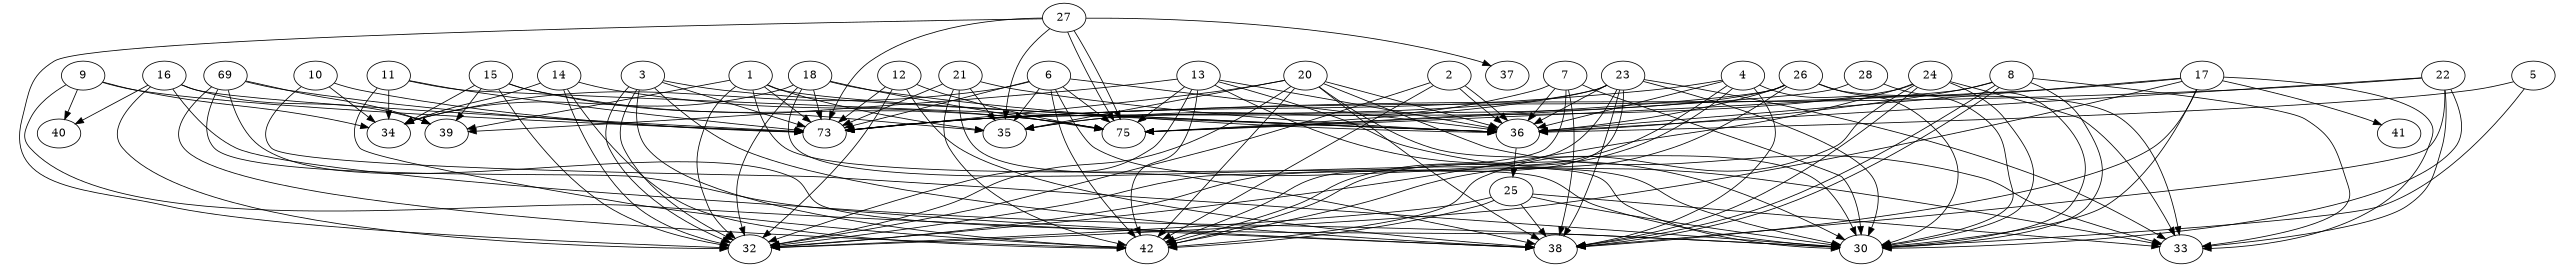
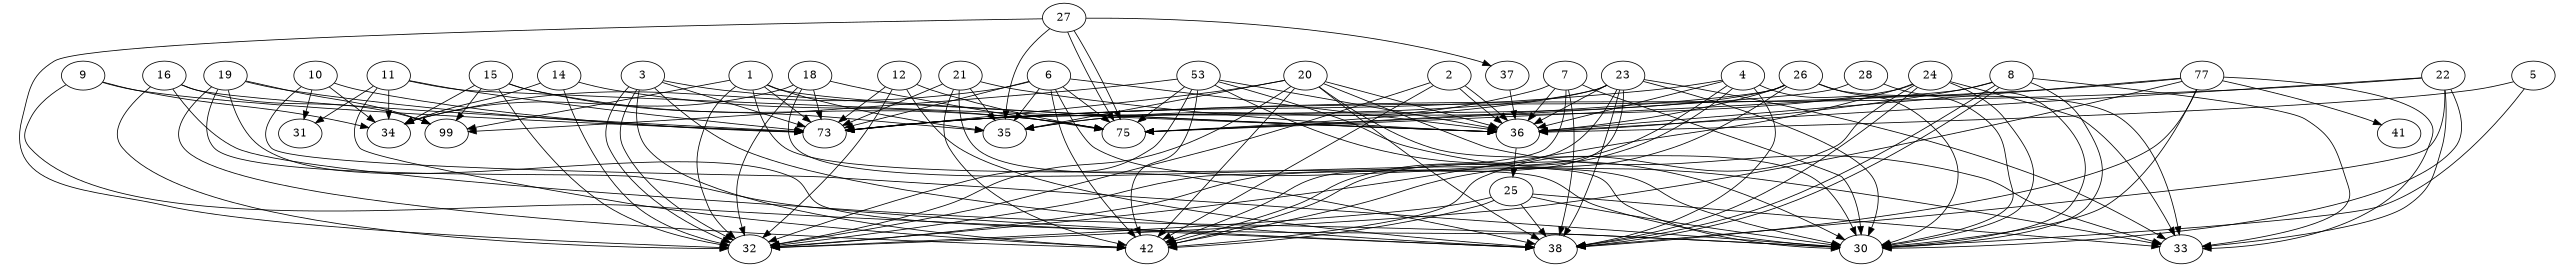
edge "27" -> "73": removed
node "69": label "69" -> "19"
node "13": label "13" -> "53"
node "17": label "17" -> "77"
edge "18" -> "36": now "37" -> "36"
node "40": removed
node "31": added
node "39": label "39" -> "99"
edge "14" -> "42": removed
